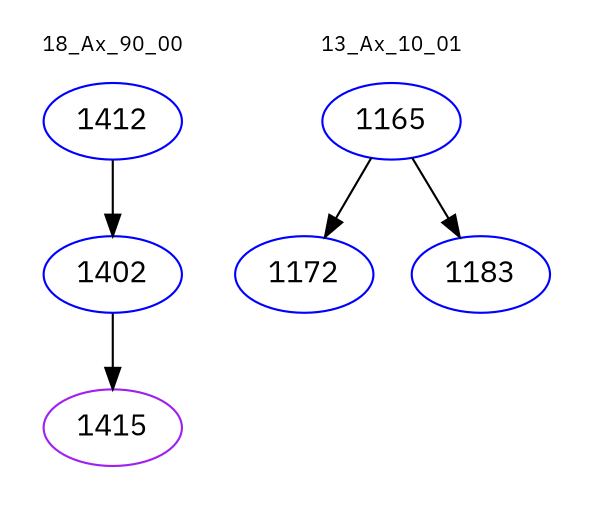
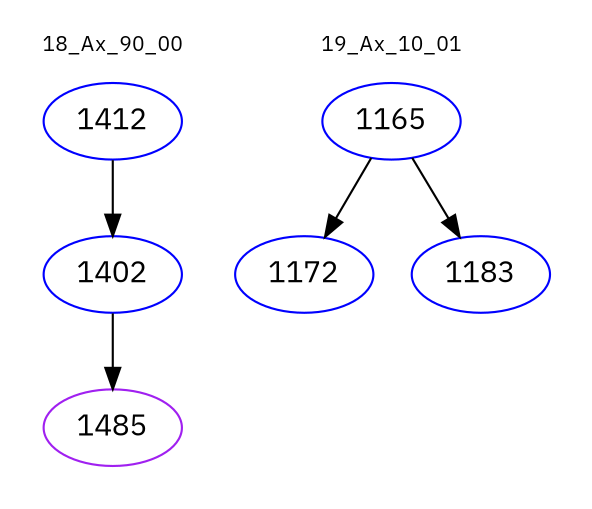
cluster "13_Ax_10_01": label "13_Ax_10_01" -> "19_Ax_10_01"
node "1415": label "1415" -> "1485"
